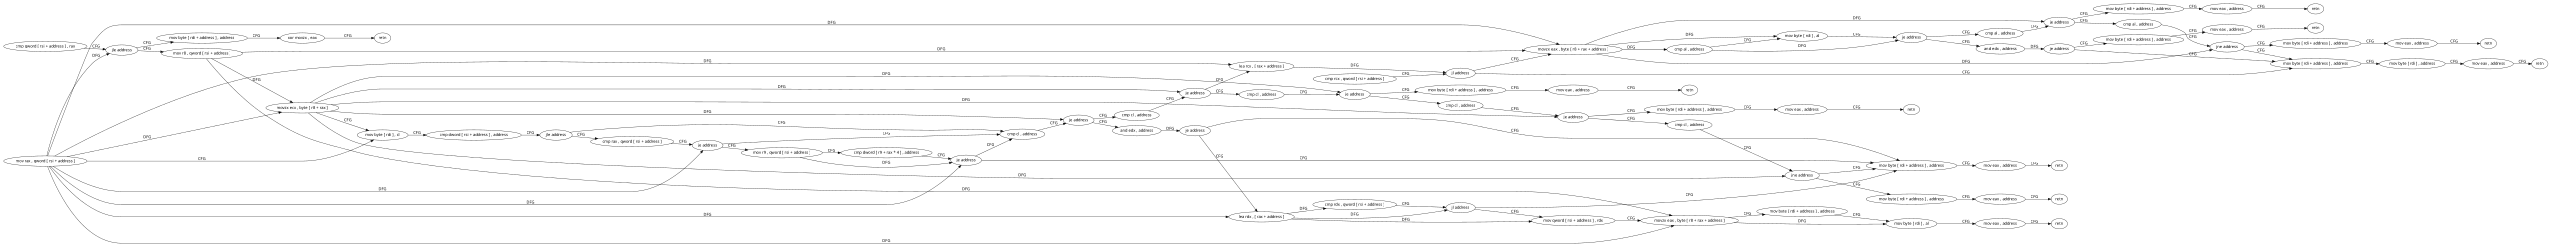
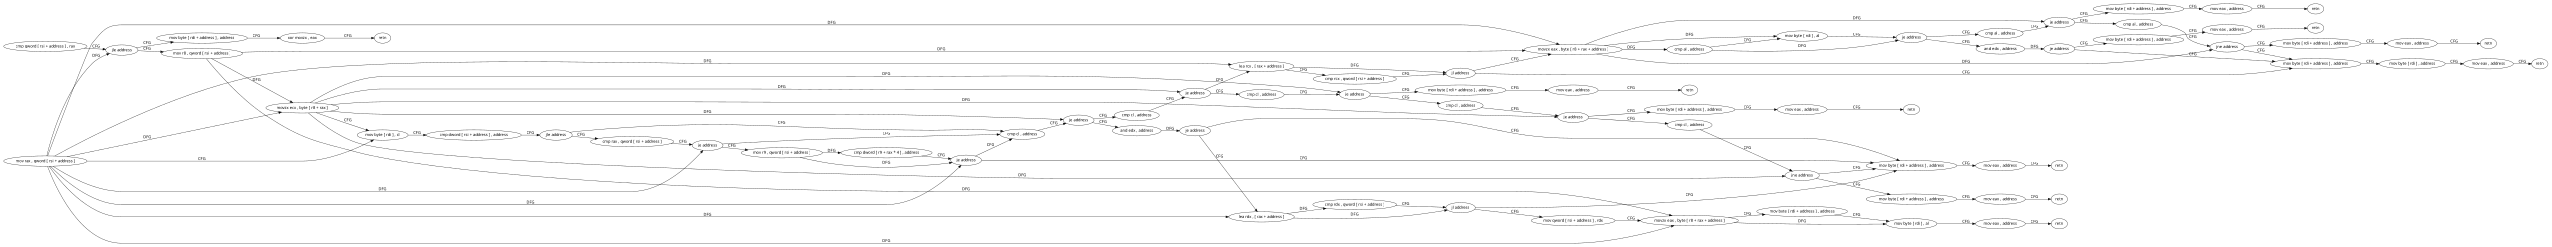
edge "lea rcx , [ rax + address ]" -> "cmp rcx , qword [ rsi + address ]": added, label "CFG"
edge "mov r9 , qword [ rsi + address ]" -> "cmp dword [ r9 + rax * 4 ] , address": label "CFG" -> "DFG"
edge "lea rdx , [ rax + address ]" -> "mov qword [ rsi + address ] , rdx": removed, label "DFG"
